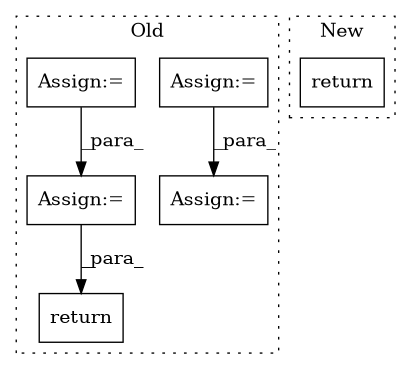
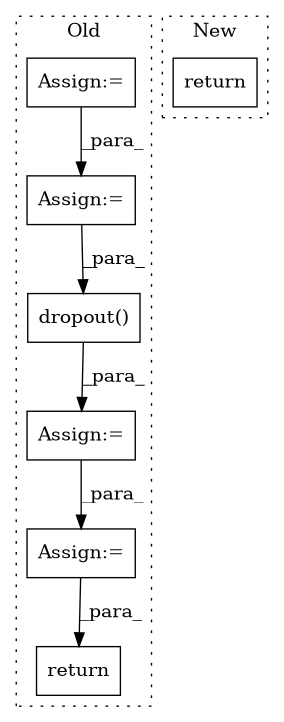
node "dropout()": added
